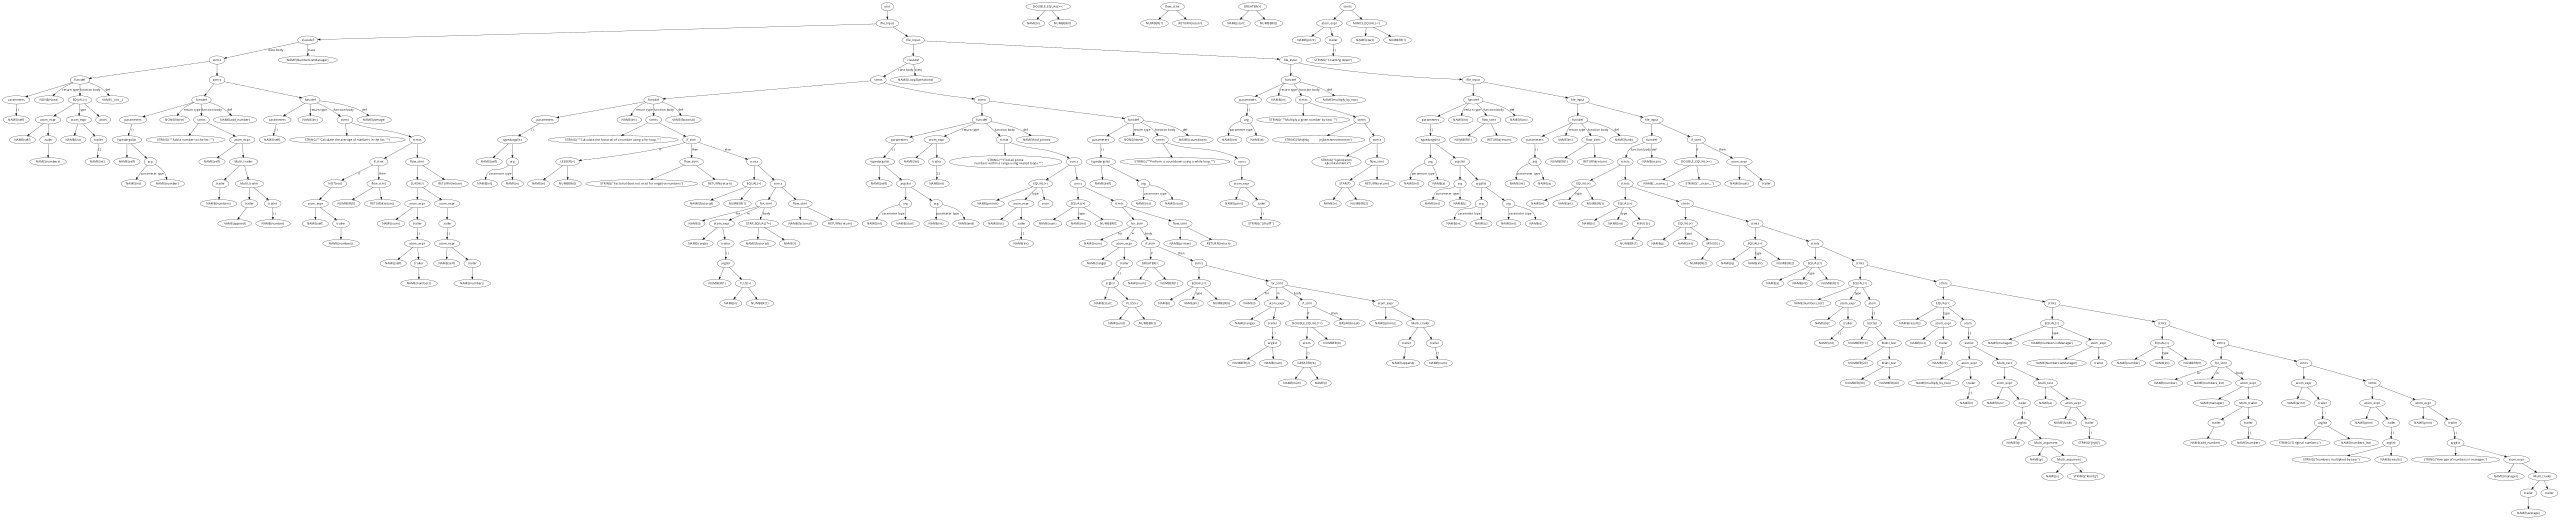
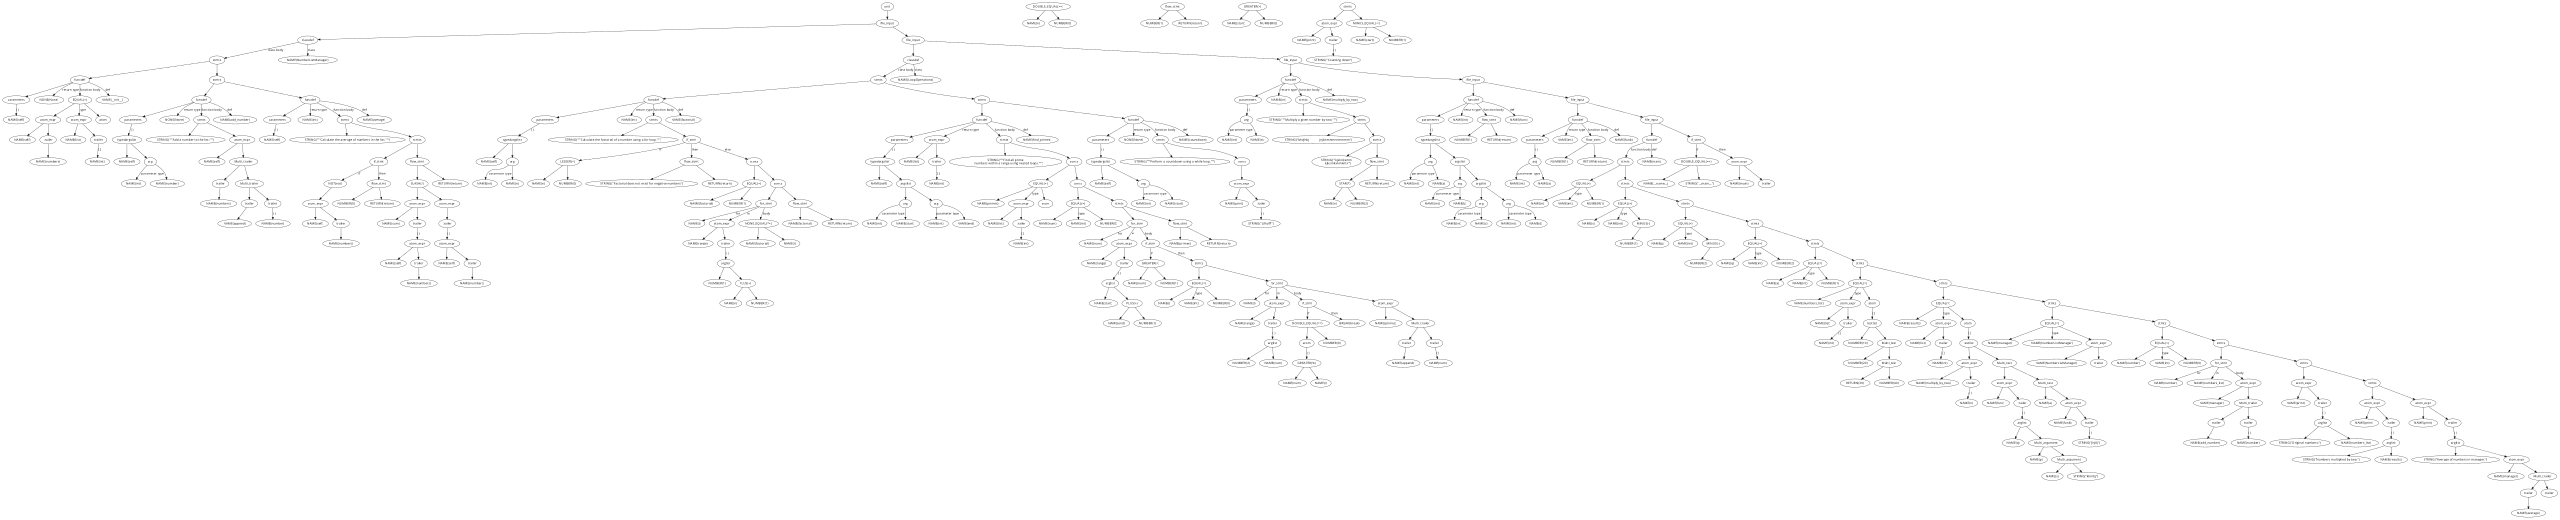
node "STAR_EQUAL(*=)": label "STAR_EQUAL(*=)" -> "NONE_EQUAL(*=)"
node "NUMBER(30)": label "NUMBER(30)" -> "RETURN(30)"
